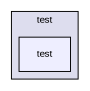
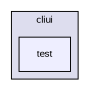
cluster "test": label "test" -> "cliui"
